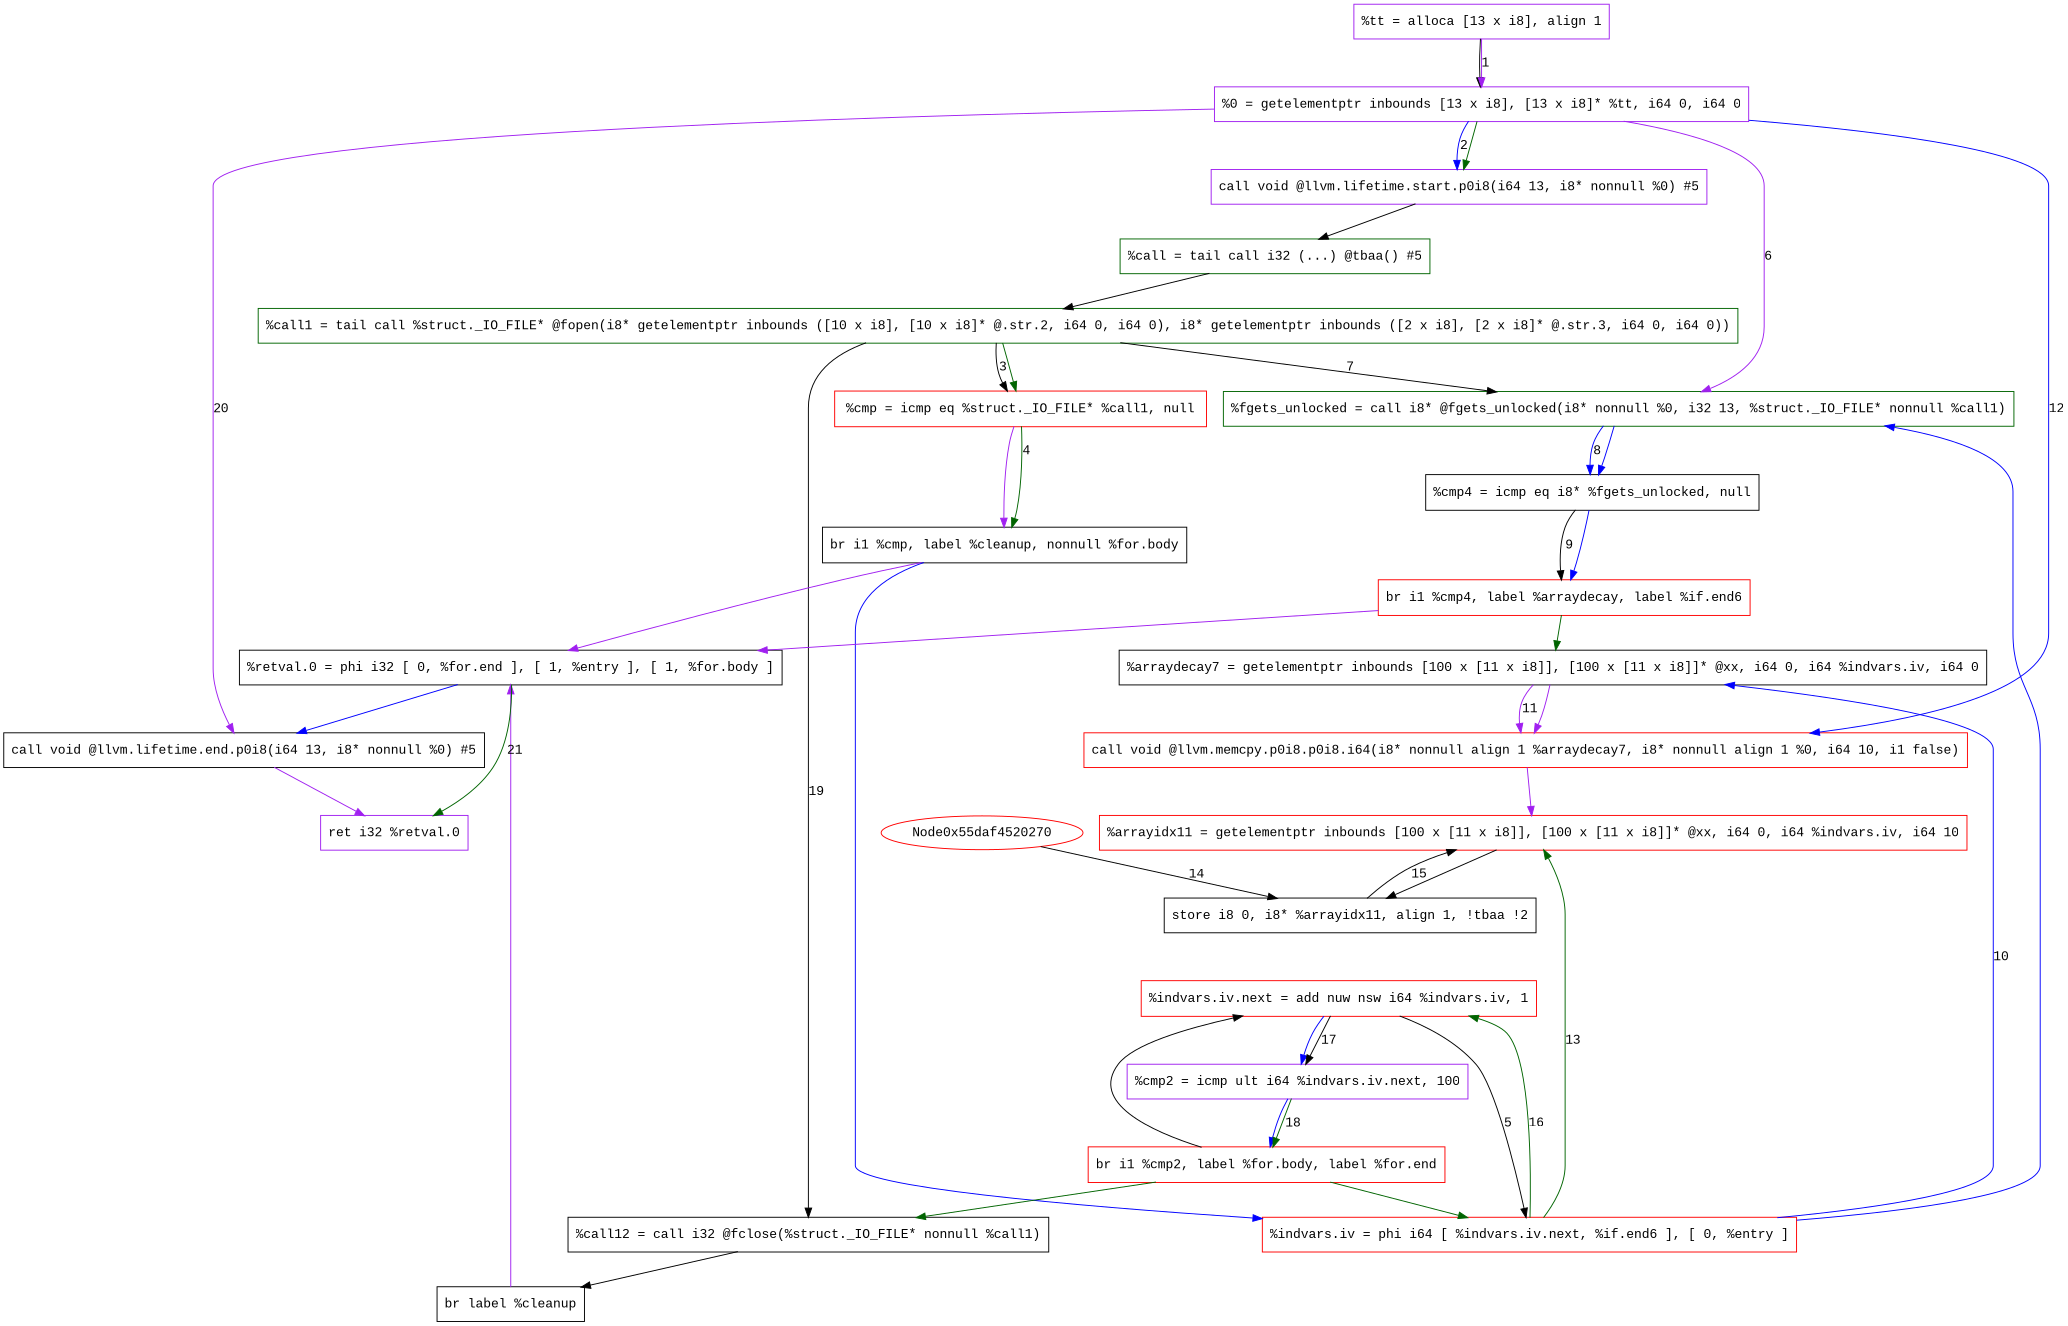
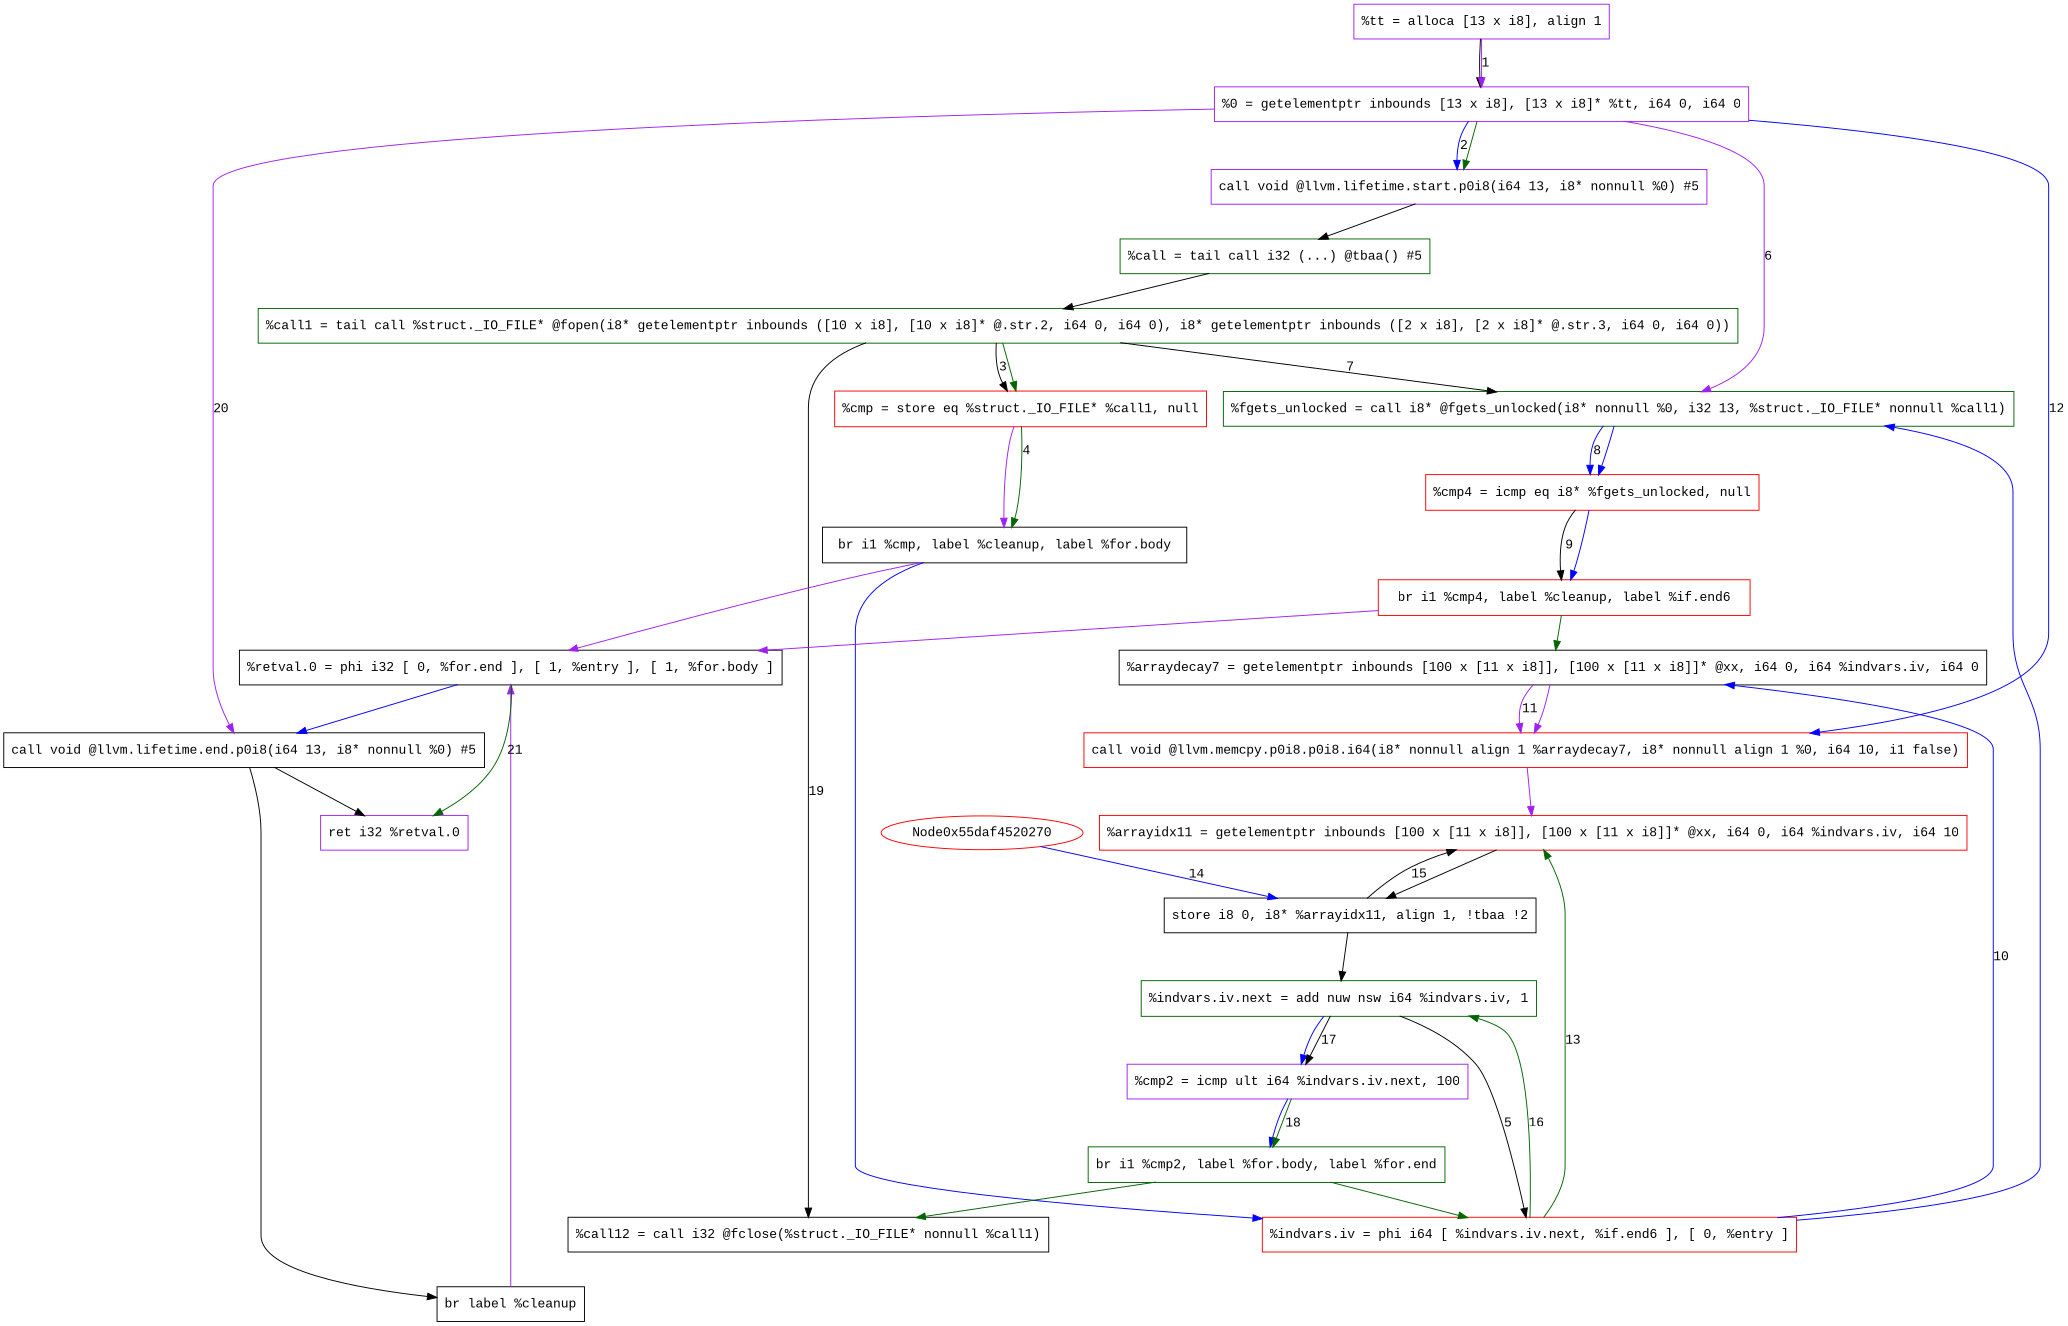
node "%cmp = icmp eq %struct._IO_FILE* %call1, null": label "%cmp = icmp eq %struct._IO_FILE* %call1, null" -> "%cmp = store eq %struct._IO_FILE* %call1, null"
node "%cmp4 = icmp eq i8* %fgets_unlocked, null": color black -> red
node "br i1 %cmp, label %cleanup, nonnull %for.body": label "br i1 %cmp, label %cleanup, nonnull %for.body" -> "br i1 %cmp, label %cleanup, label %for.body"
node "br i1 %cmp4, label %arraydecay, label %if.end6": label "br i1 %cmp4, label %arraydecay, label %if.end6" -> "br i1 %cmp4, label %cleanup, label %if.end6"
edge "call void @llvm.lifetime.end.p0i8(i64 13, i8* nonnull %0) #5" -> "ret i32 %retval.0": color purple -> black
edge "Node0x55daf4520270" -> "store i8 0, i8* %arrayidx11, align 1, !tbaa !2": color black -> blue
node "%indvars.iv.next = add nuw nsw i64 %indvars.iv, 1": color red -> darkgreen
edge "br i1 %cmp2, label %for.body, label %for.end" -> "%indvars.iv.next = add nuw nsw i64 %indvars.iv, 1": now "store i8 0, i8* %arrayidx11, align 1, !tbaa !2" -> "%indvars.iv.next = add nuw nsw i64 %indvars.iv, 1"
node "br i1 %cmp2, label %for.body, label %for.end": color red -> darkgreen
edge "%call12 = call i32 @fclose(%struct._IO_FILE* nonnull %call1)" -> "br label %cleanup": now "call void @llvm.lifetime.end.p0i8(i64 13, i8* nonnull %0) #5" -> "br label %cleanup"
